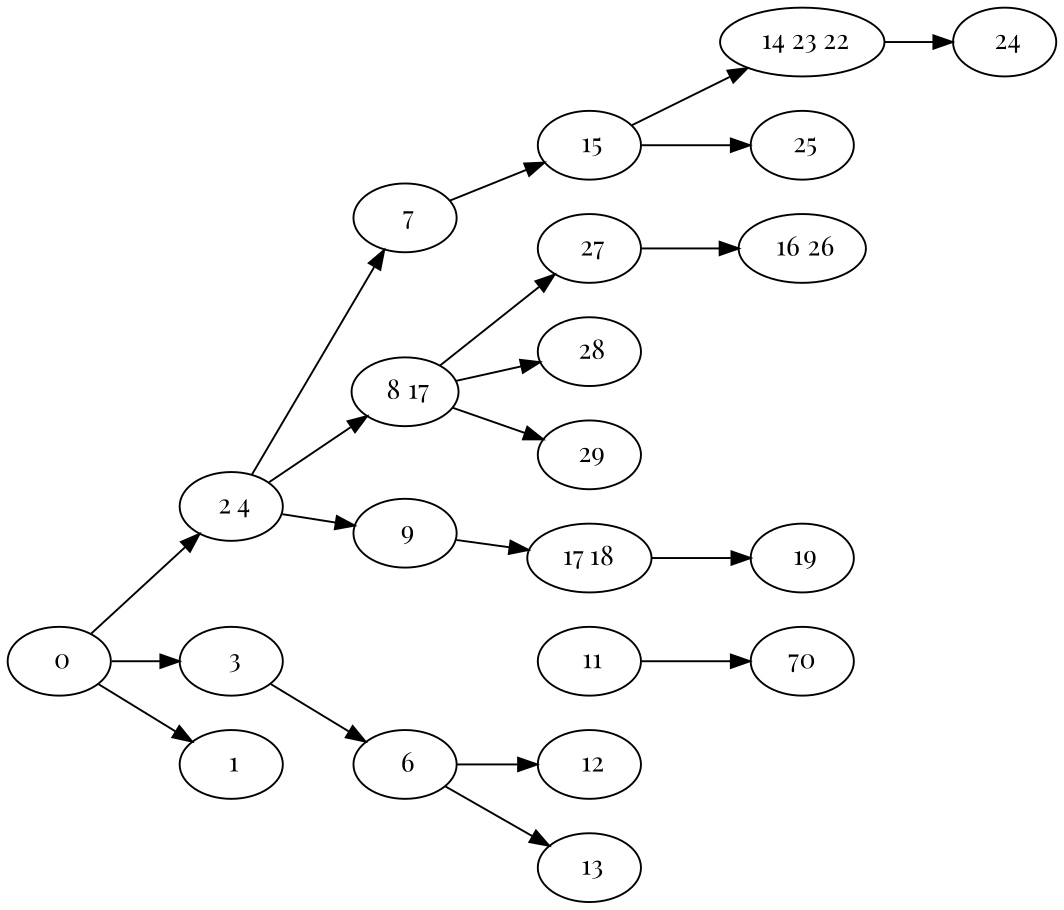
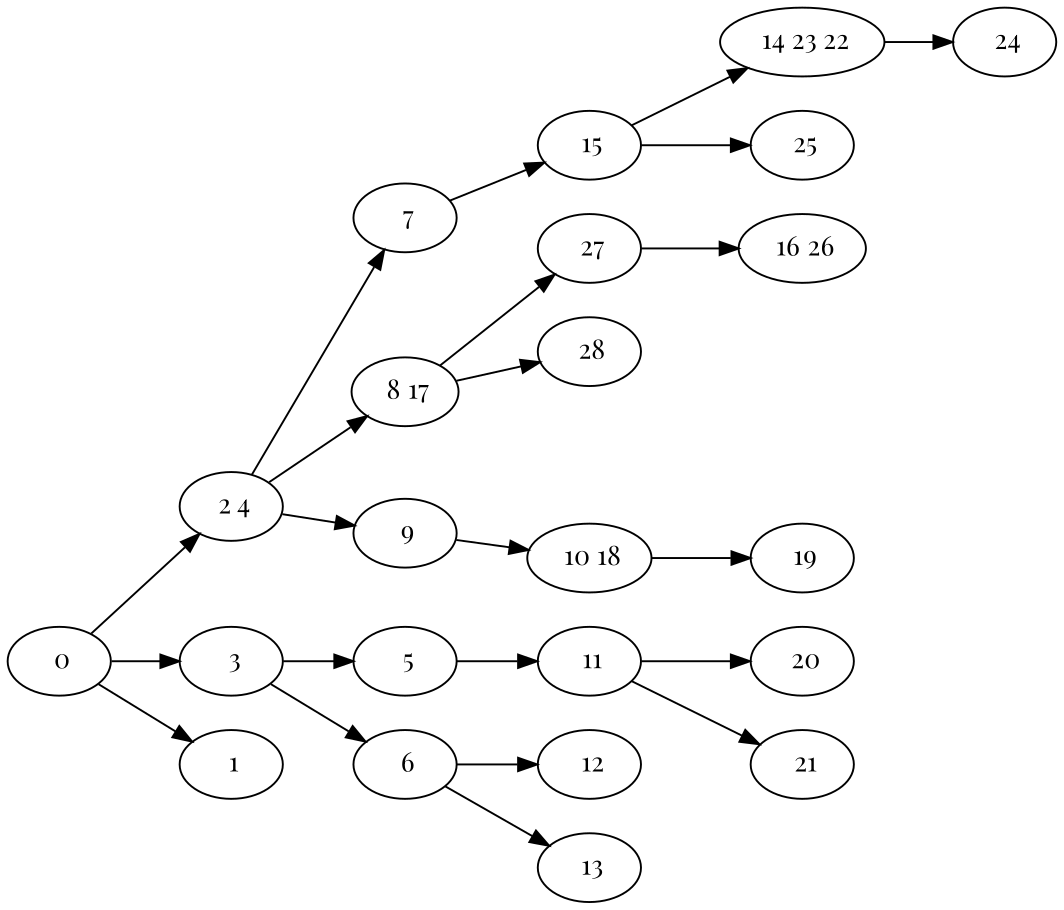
node "29": removed
node "17 18": label "17 18" -> "10 18"
node "5": added
node "70": label "70" -> "20"
node "21": added
